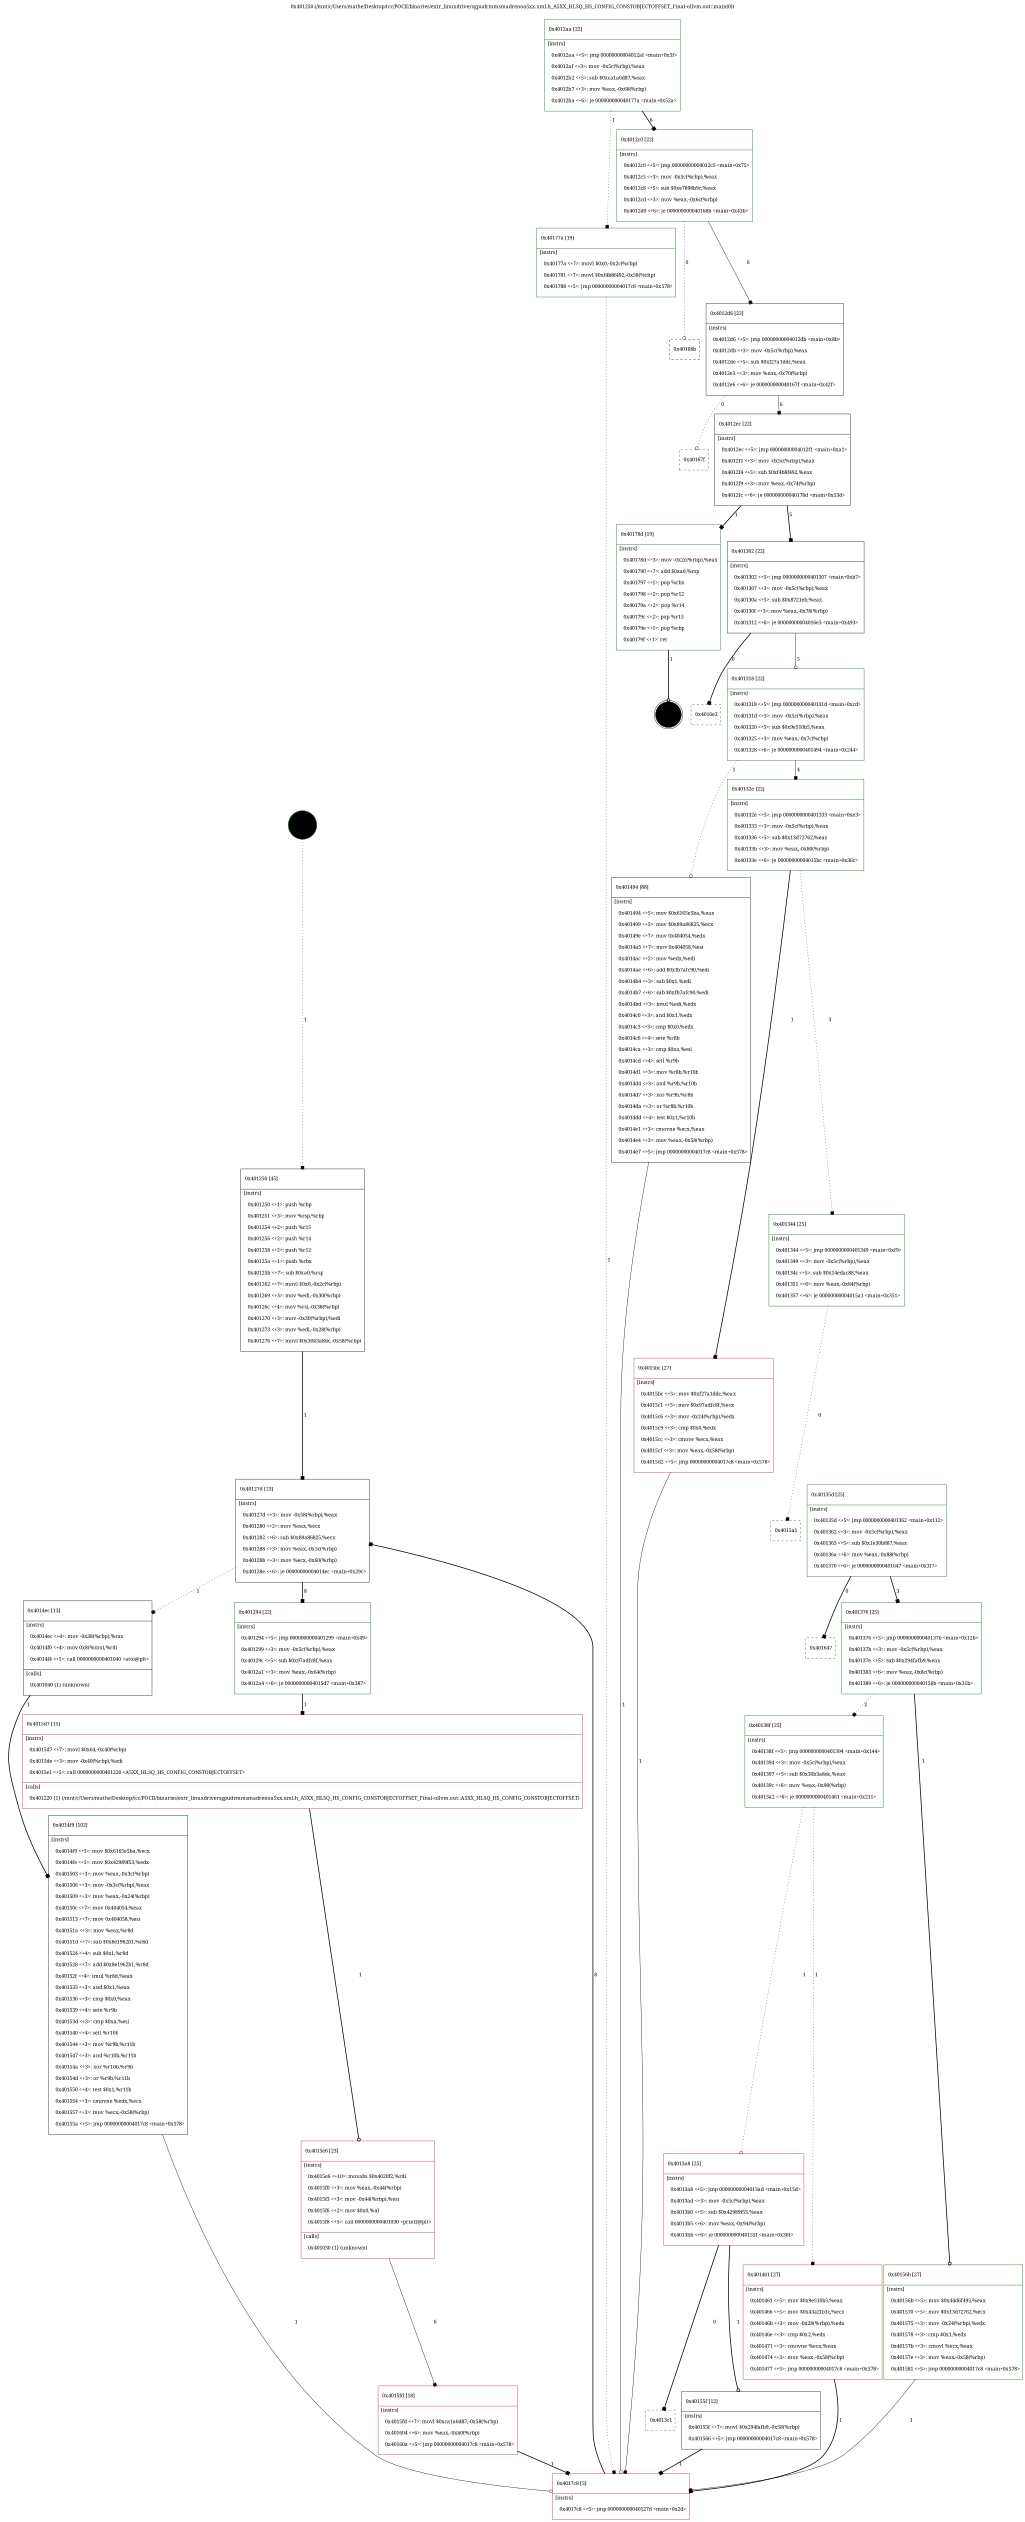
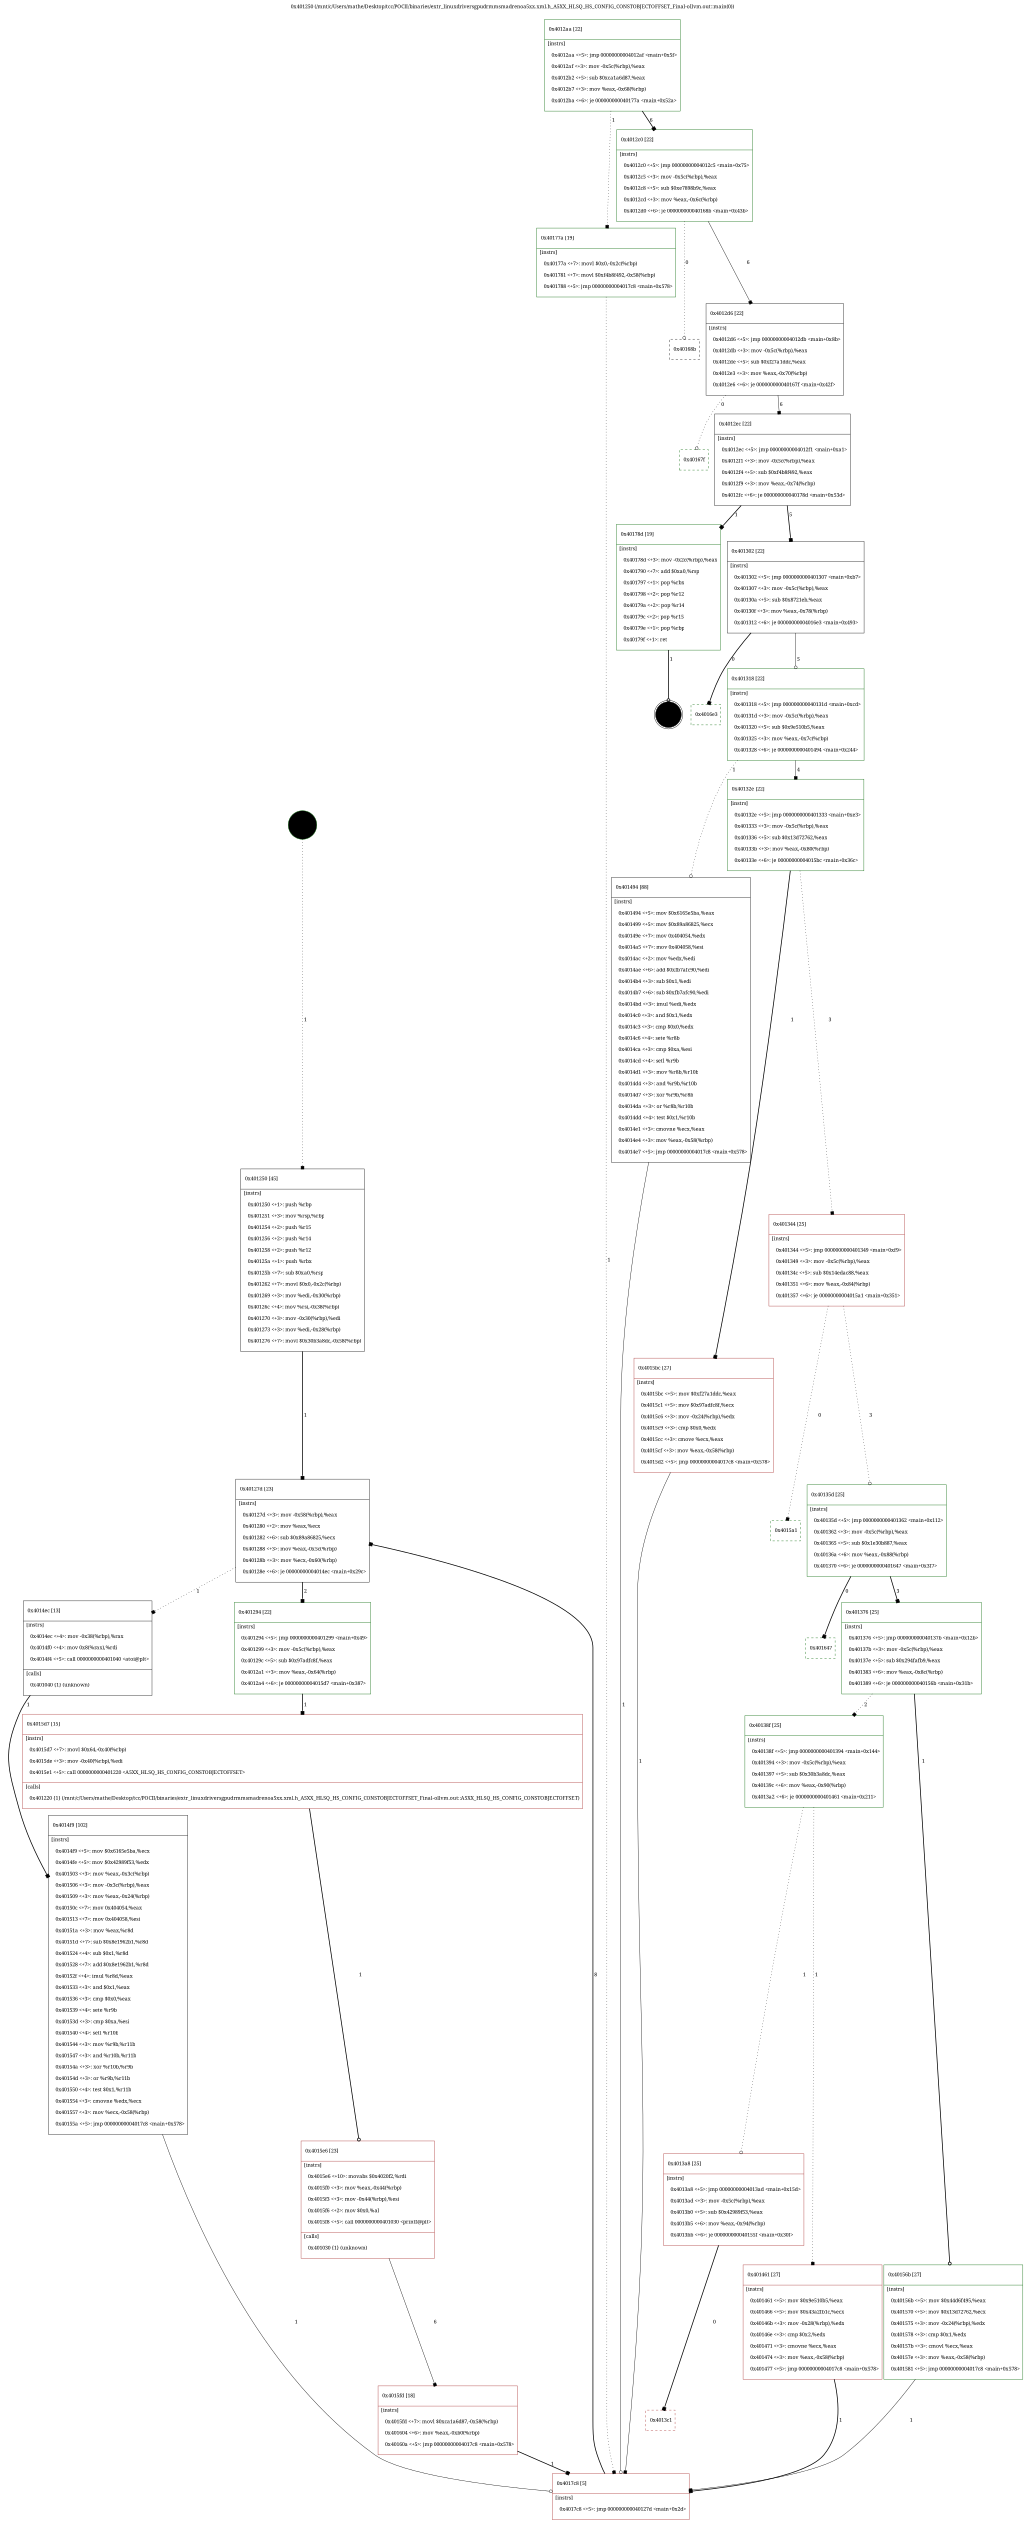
node "0x401344 [25]": color darkgreen -> brown
edge "0x401344 [25]" -> "0x40135d [25]": added, label "3"
edge "0x40127d [23]" -> "0x401294 [22]": label " 8" -> " 2"
node "0x40155f [12]": removed
